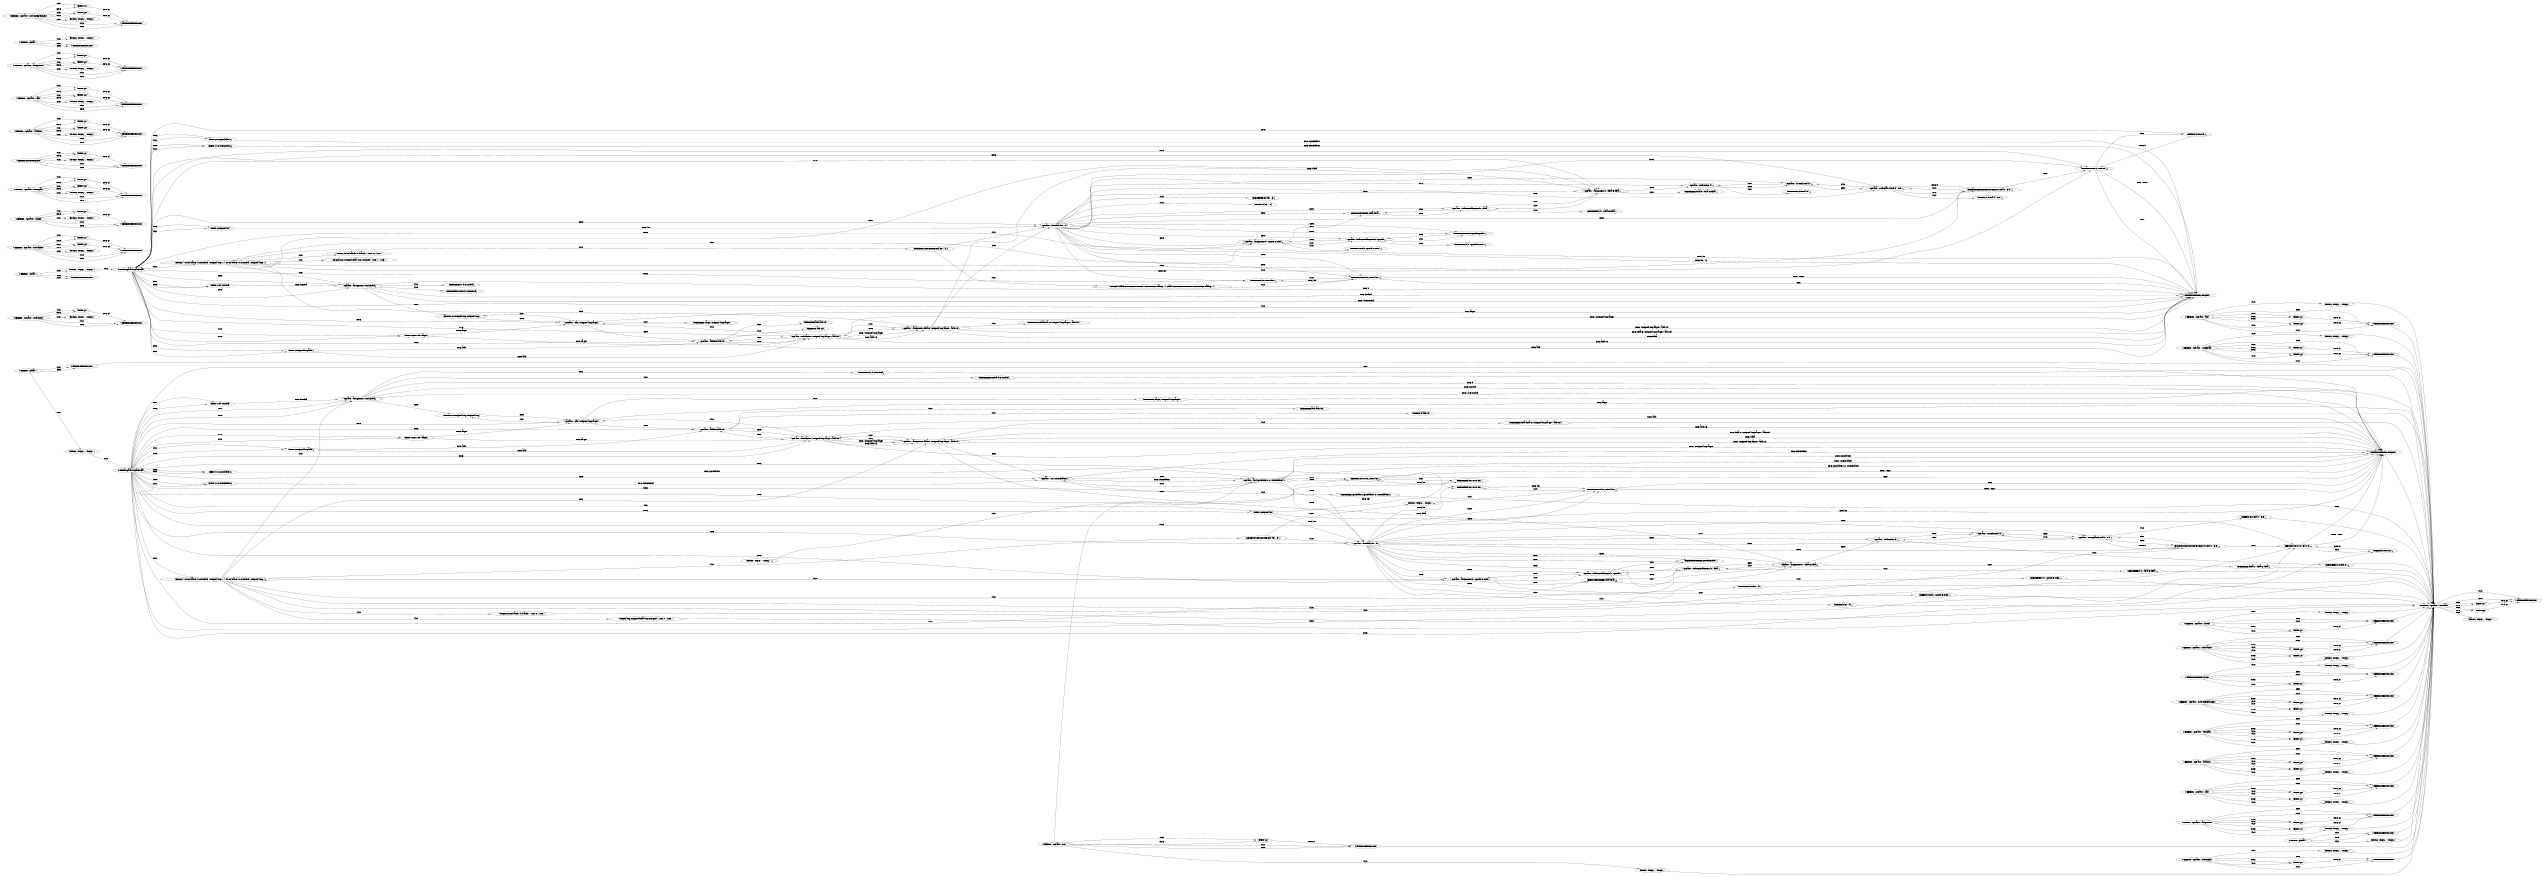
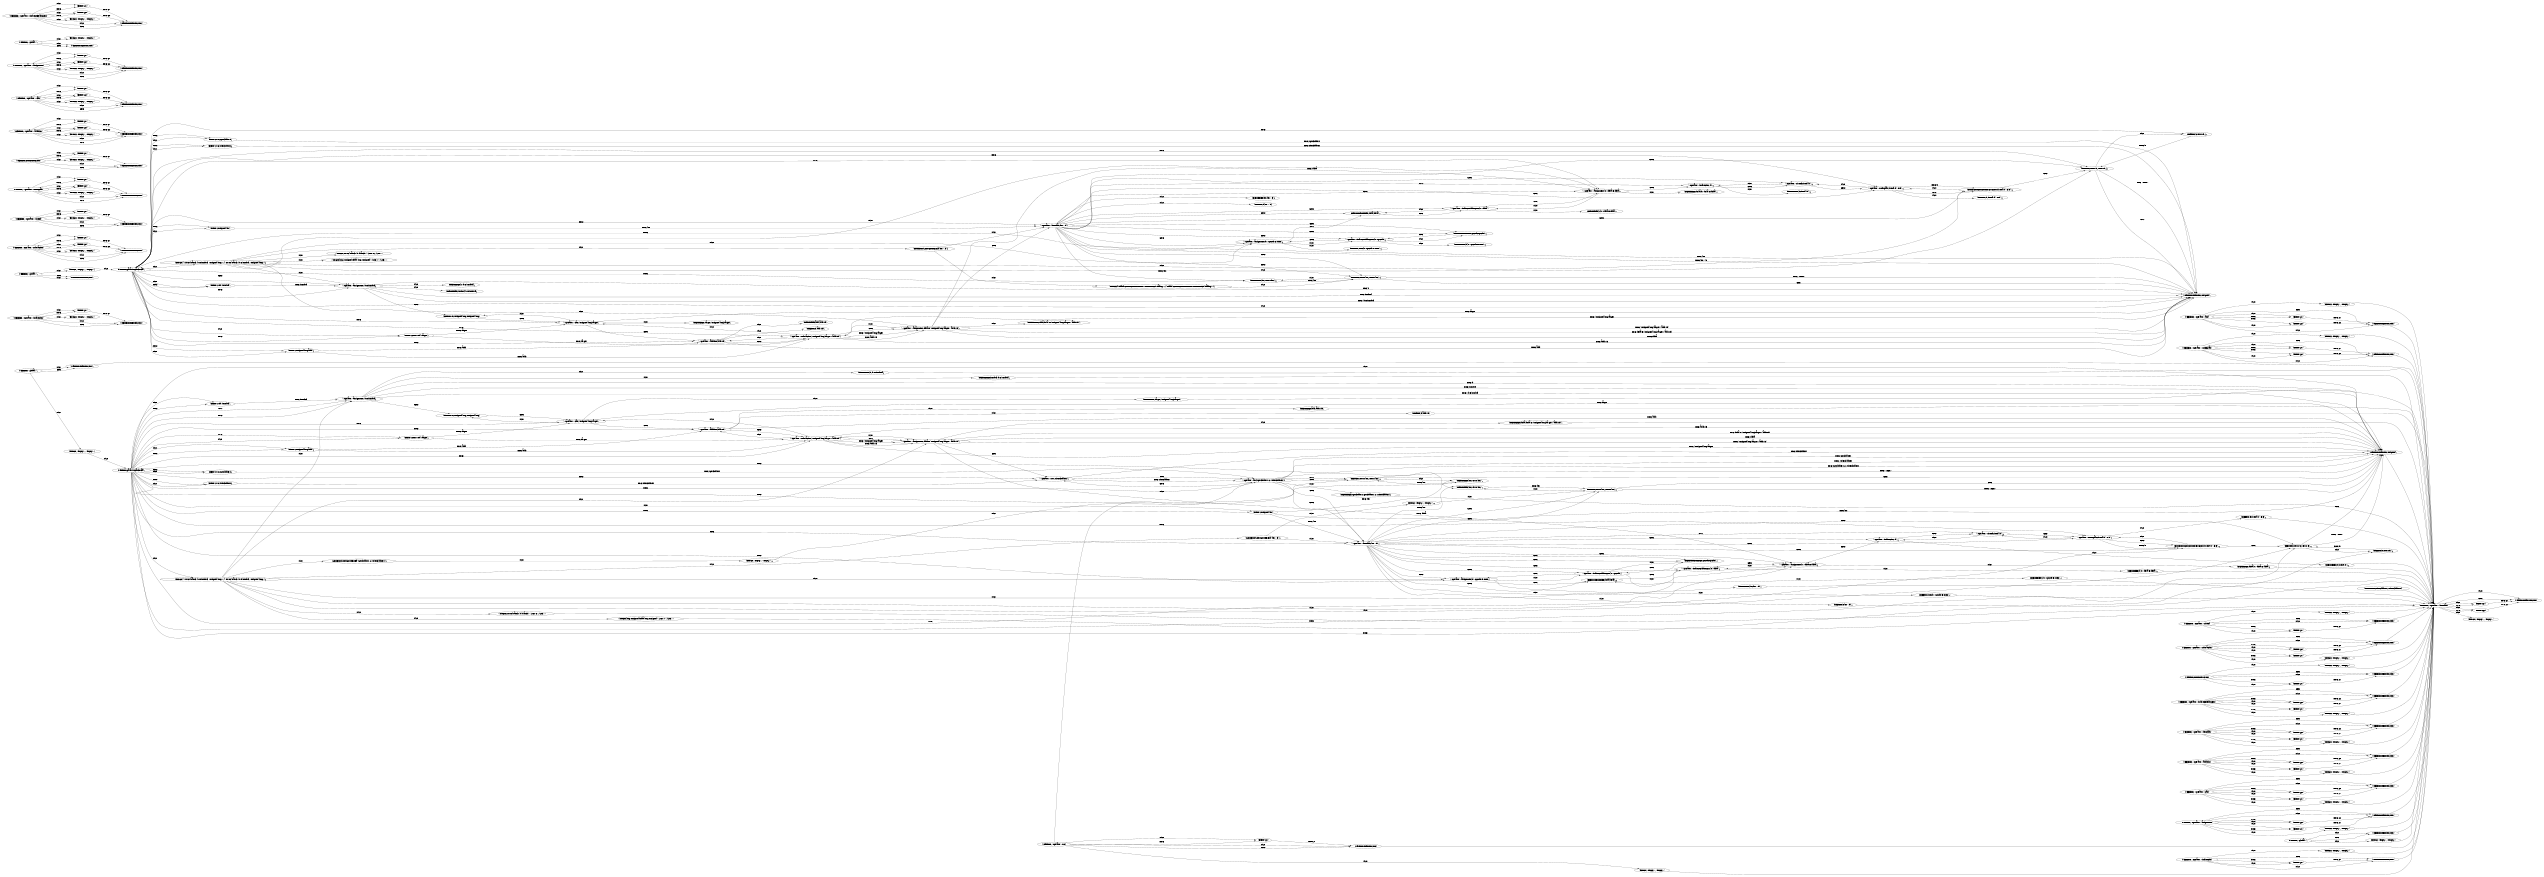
edge "(<operator>.and,tgt_clobbers & ~site_clobbers)" -> "(<operator>.not,~site_clobbers)": label "AST: " -> "CDG: "
edge "(<operator>.not,~site_clobbers)" -> "(IDENTIFIER,tgt_clobbers,tgt_clobbers & ~site_clobbers)": now "(<operator>.and,tgt_clobbers & ~site_clobbers)" -> "(IDENTIFIER,tgt_clobbers,tgt_clobbers & ~site_clobbers)"
node "(CONTROL_STRUCTURE,IF,if (tgt_clobbers & ~site_clobbers))": added
node "(IDENTIFIER,site_clobbers,~site_clobbers)": added
